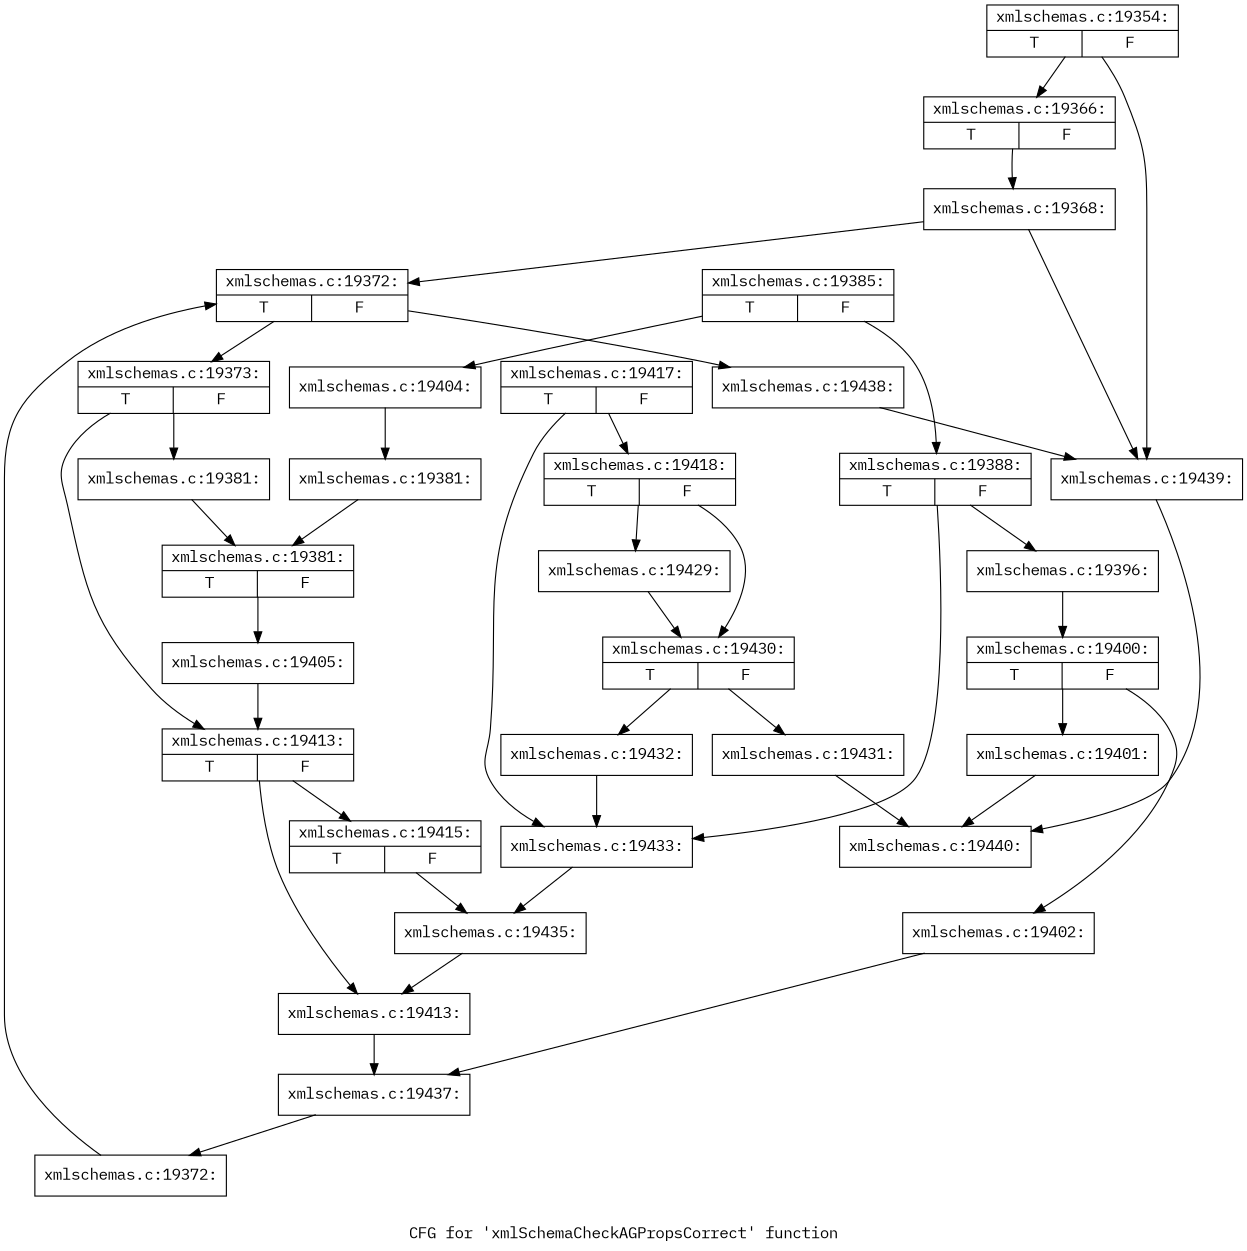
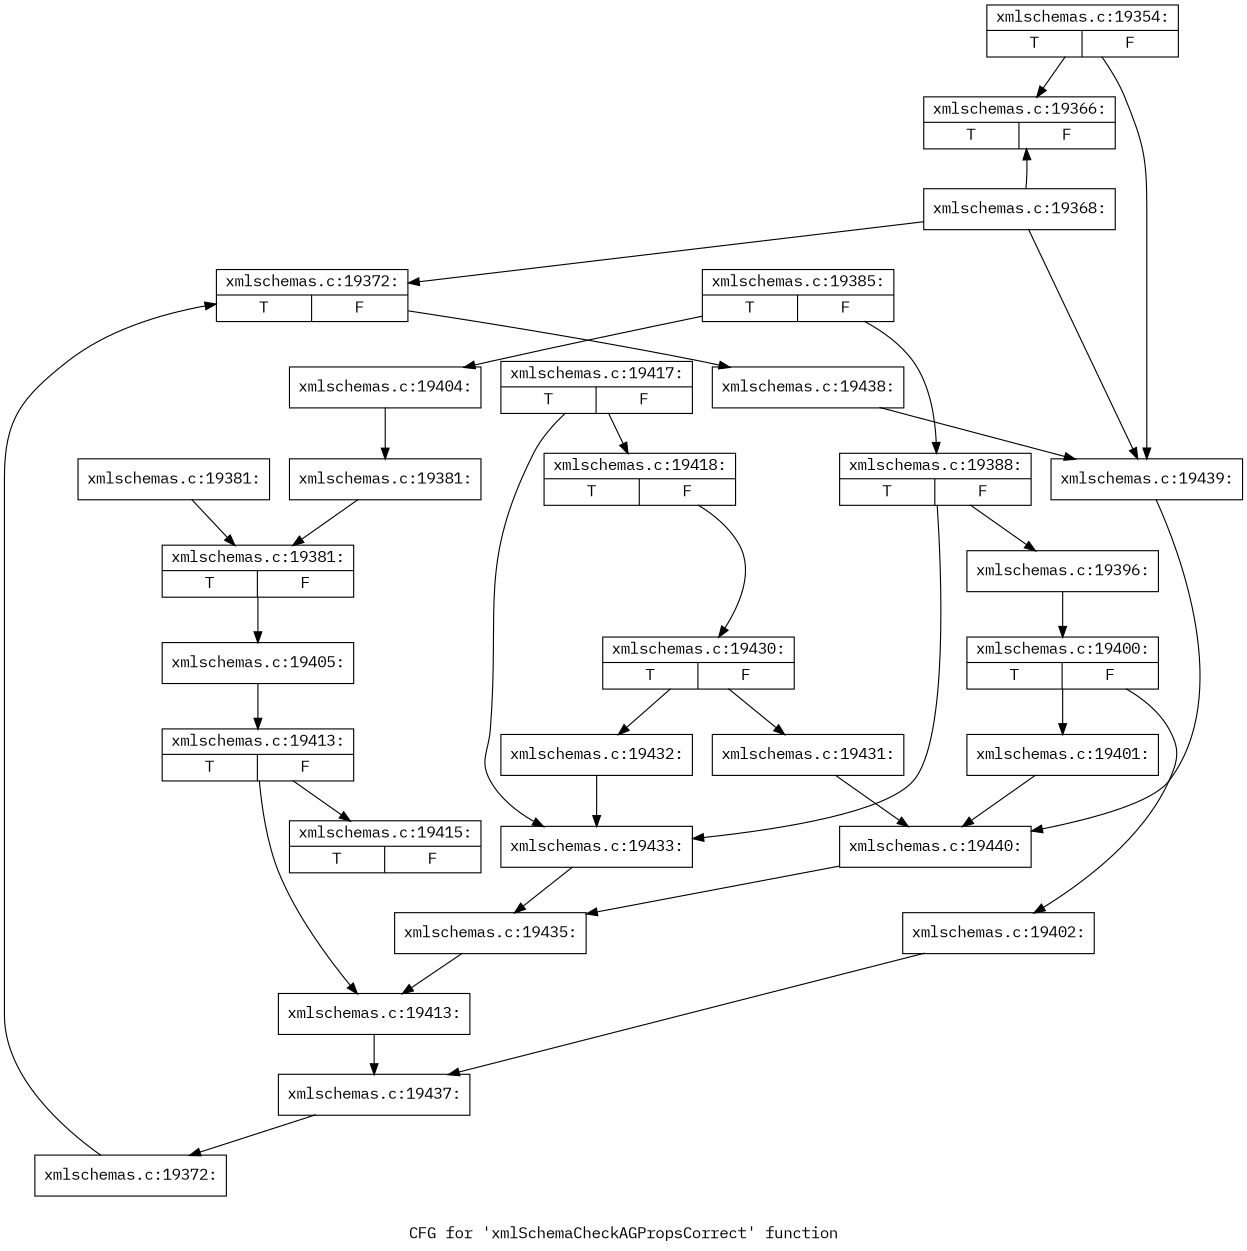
edge "xmlschemas.c:19366:" -> "xmlschemas.c:19368:": reversed
node "xmlschemas.c:19373:": removed
node "xmlschemas.c:19429:": removed
edge "xmlschemas.c:19415:" -> "xmlschemas.c:19435:": now "xmlschemas.c:19440:" -> "xmlschemas.c:19435:"
